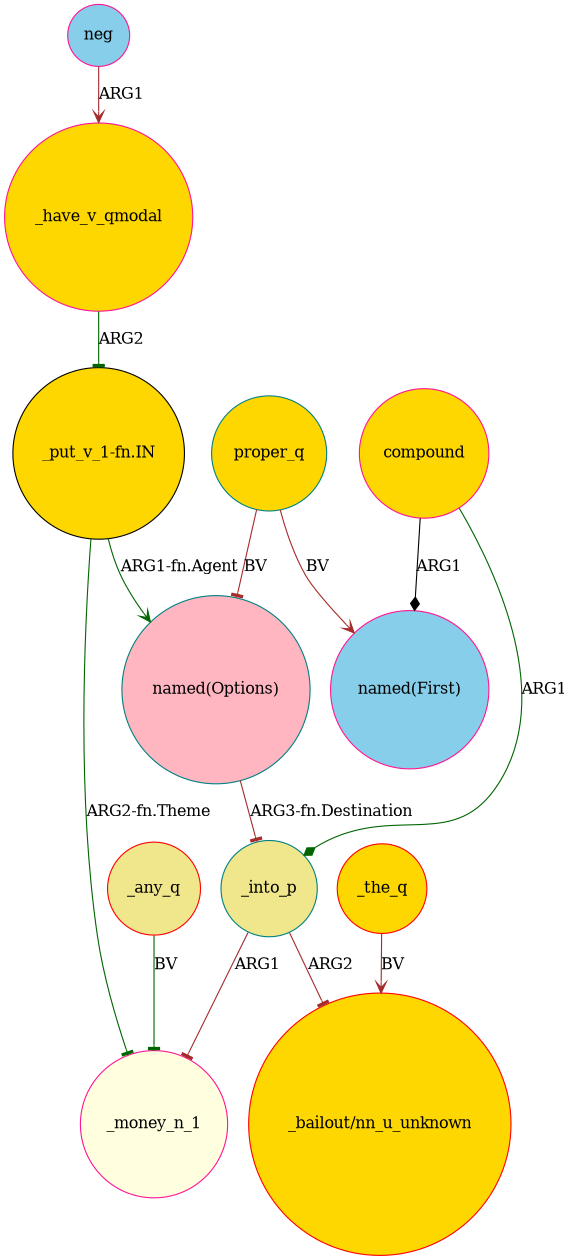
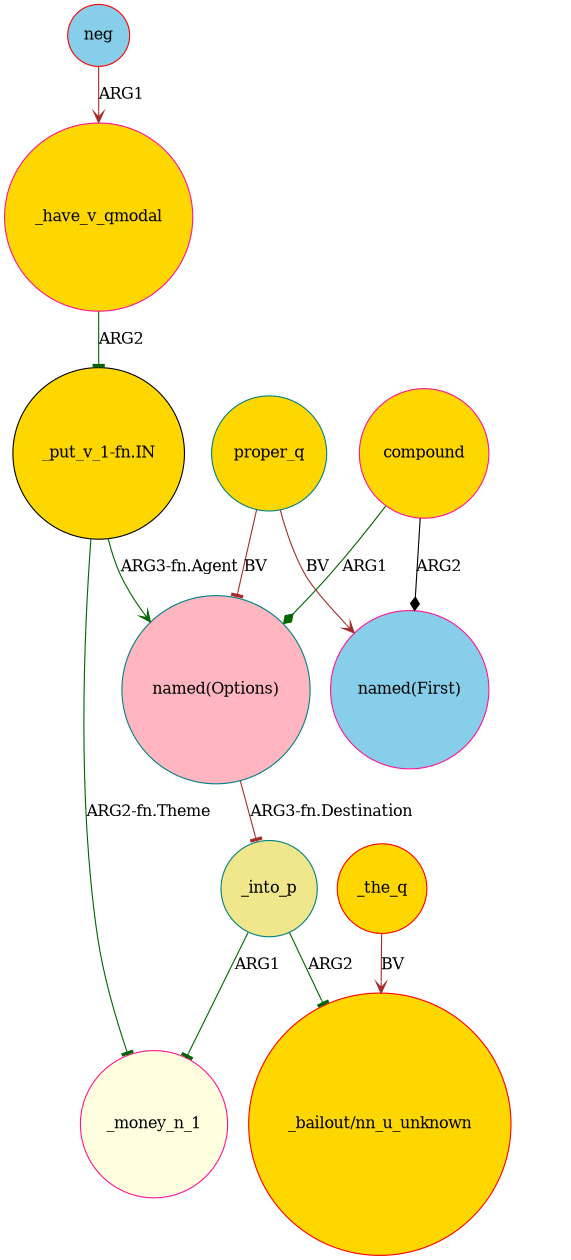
node "neg": color deeppink -> red
edge "_put_v_1-fn.IN" -> "named(Options)": label "ARG1-fn.Agent" -> "ARG3-fn.Agent"
edge "compound" -> "named(First)": label "ARG1" -> "ARG2"
edge "compound" -> "_into_p": now "compound" -> "named(Options)"
node "_any_q": removed
edge "_into_p" -> "_bailout/nn_u_unknown": color brown -> darkgreen
edge "_into_p" -> "_money_n_1": color brown -> darkgreen
